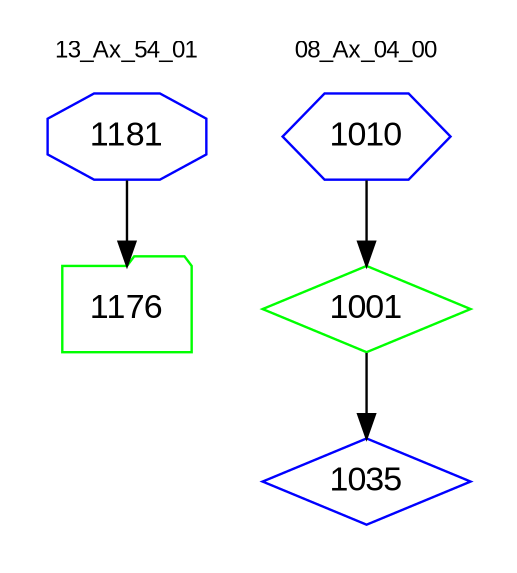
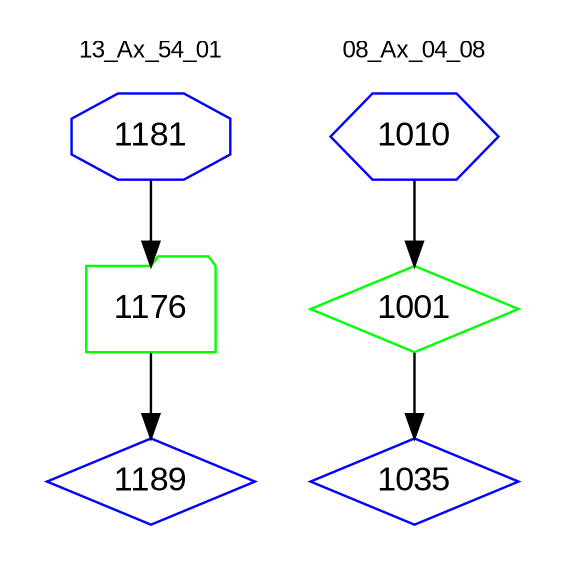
cluster "08_Ax_04_00": label "08_Ax_04_00" -> "08_Ax_04_08"
node "1189": added
